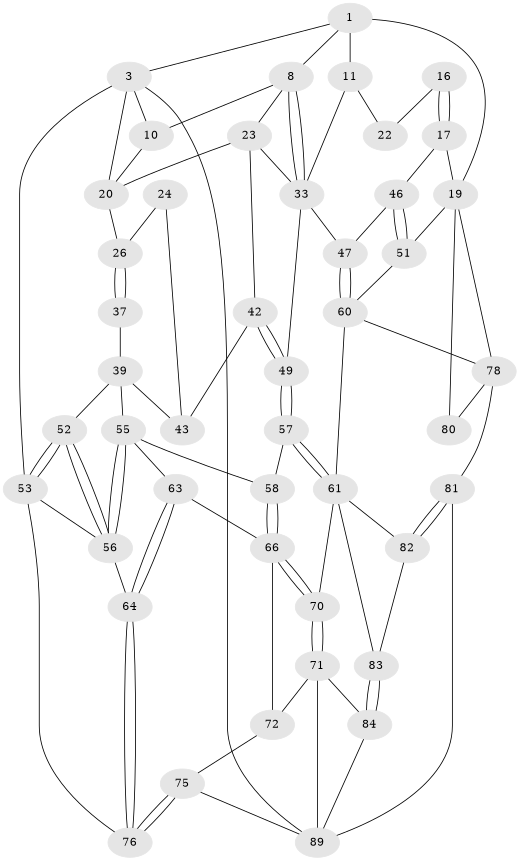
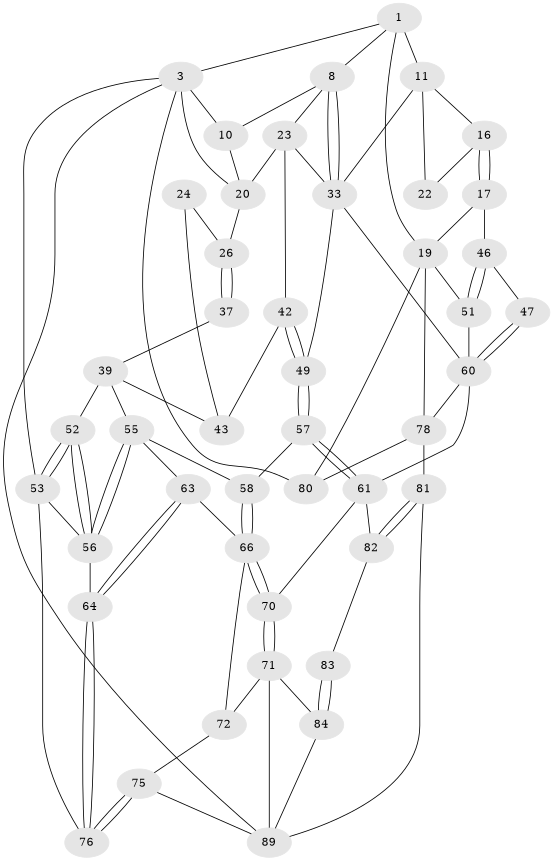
edge "11" -- "16": added
edge "33" -- "47": now "33" -- "60"
edge "3" -- "80": added
edge "61" -- "83": removed
